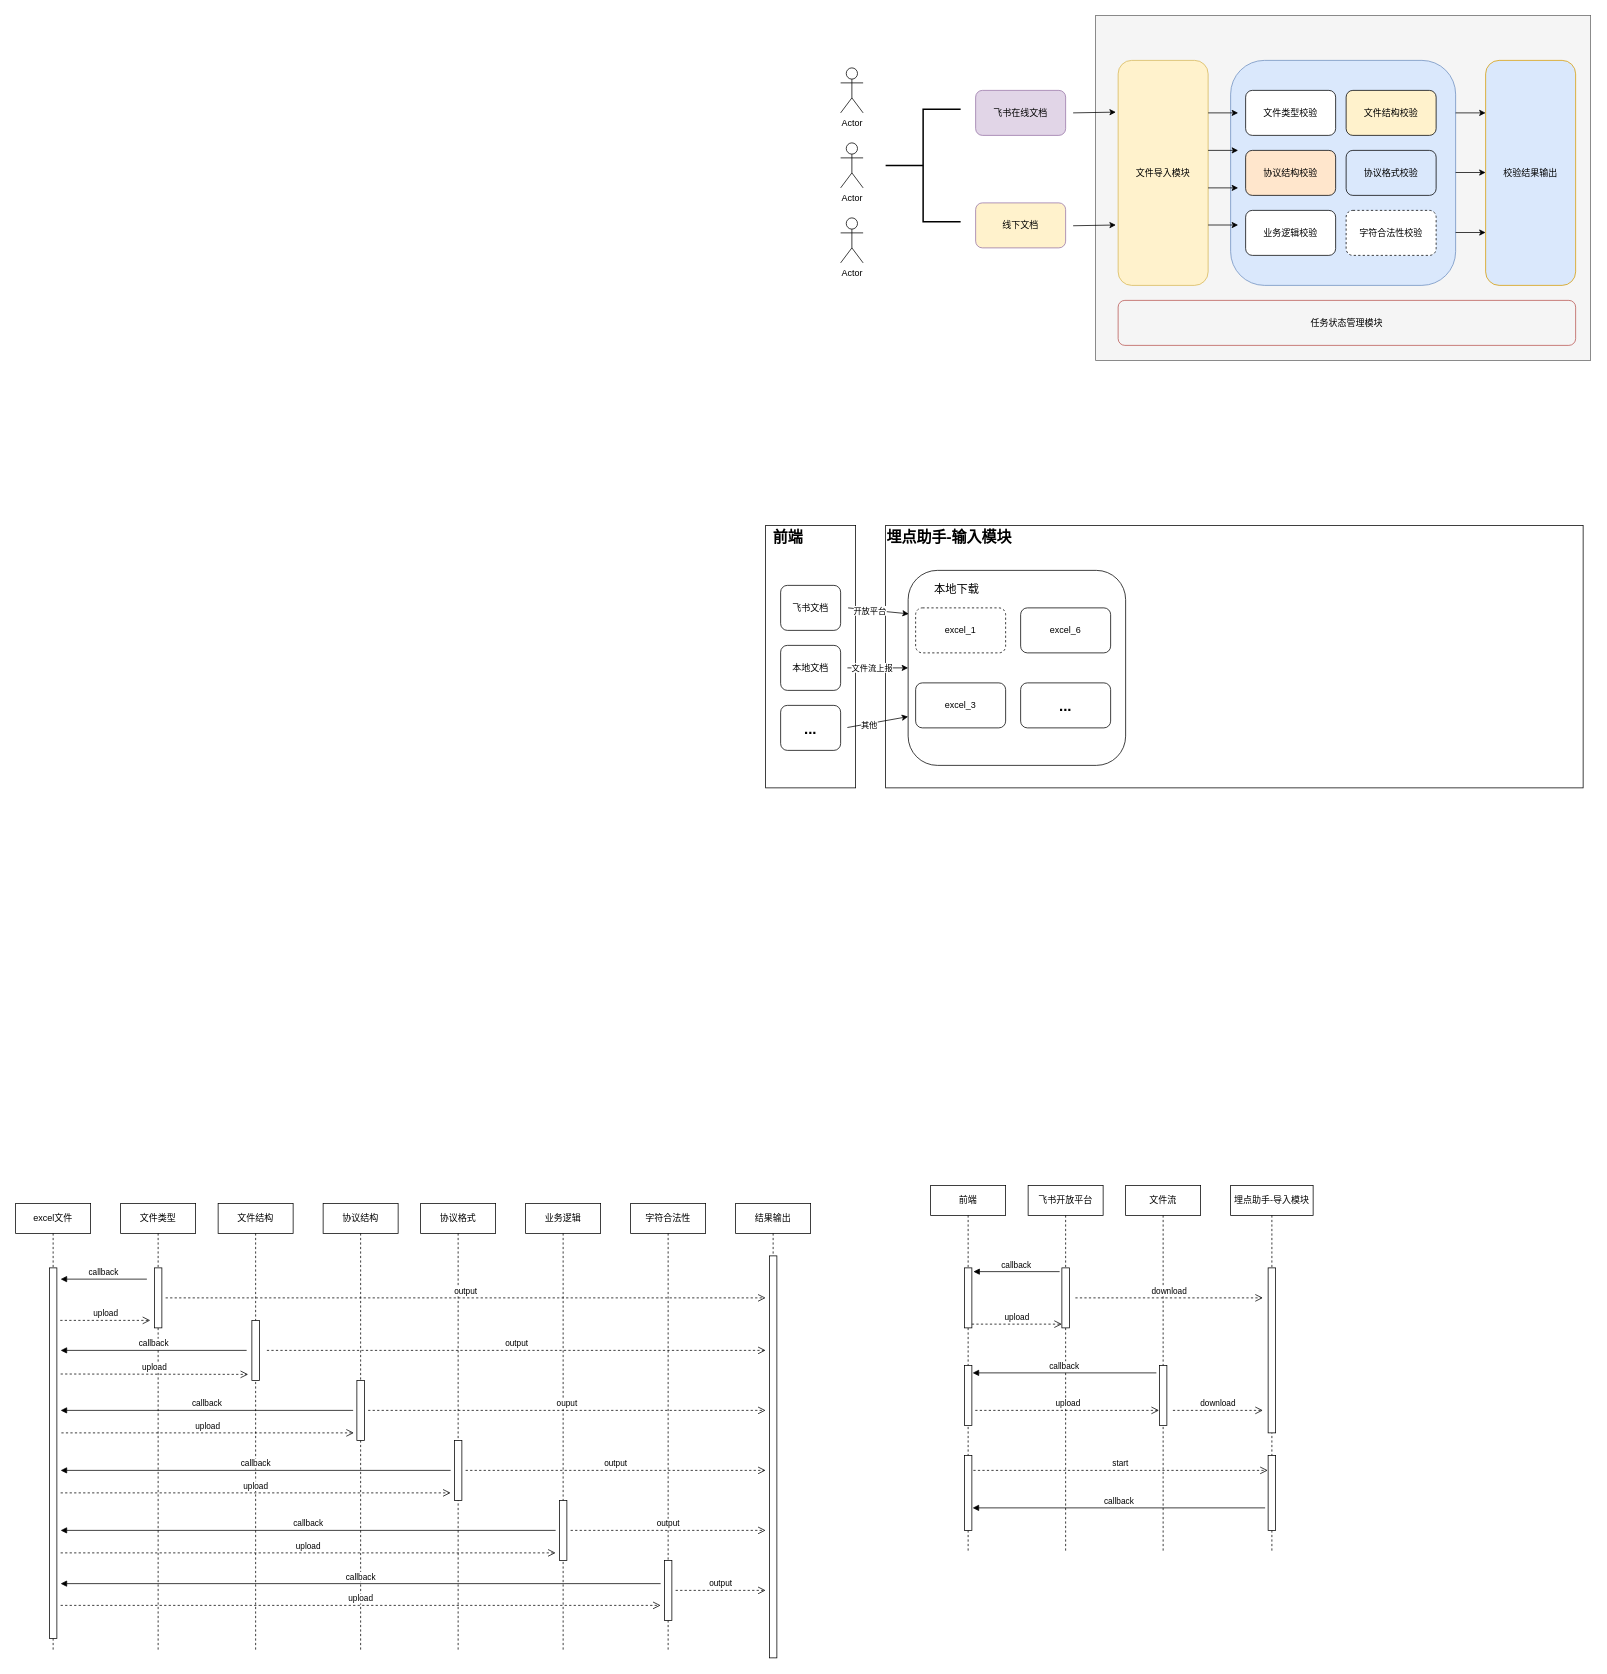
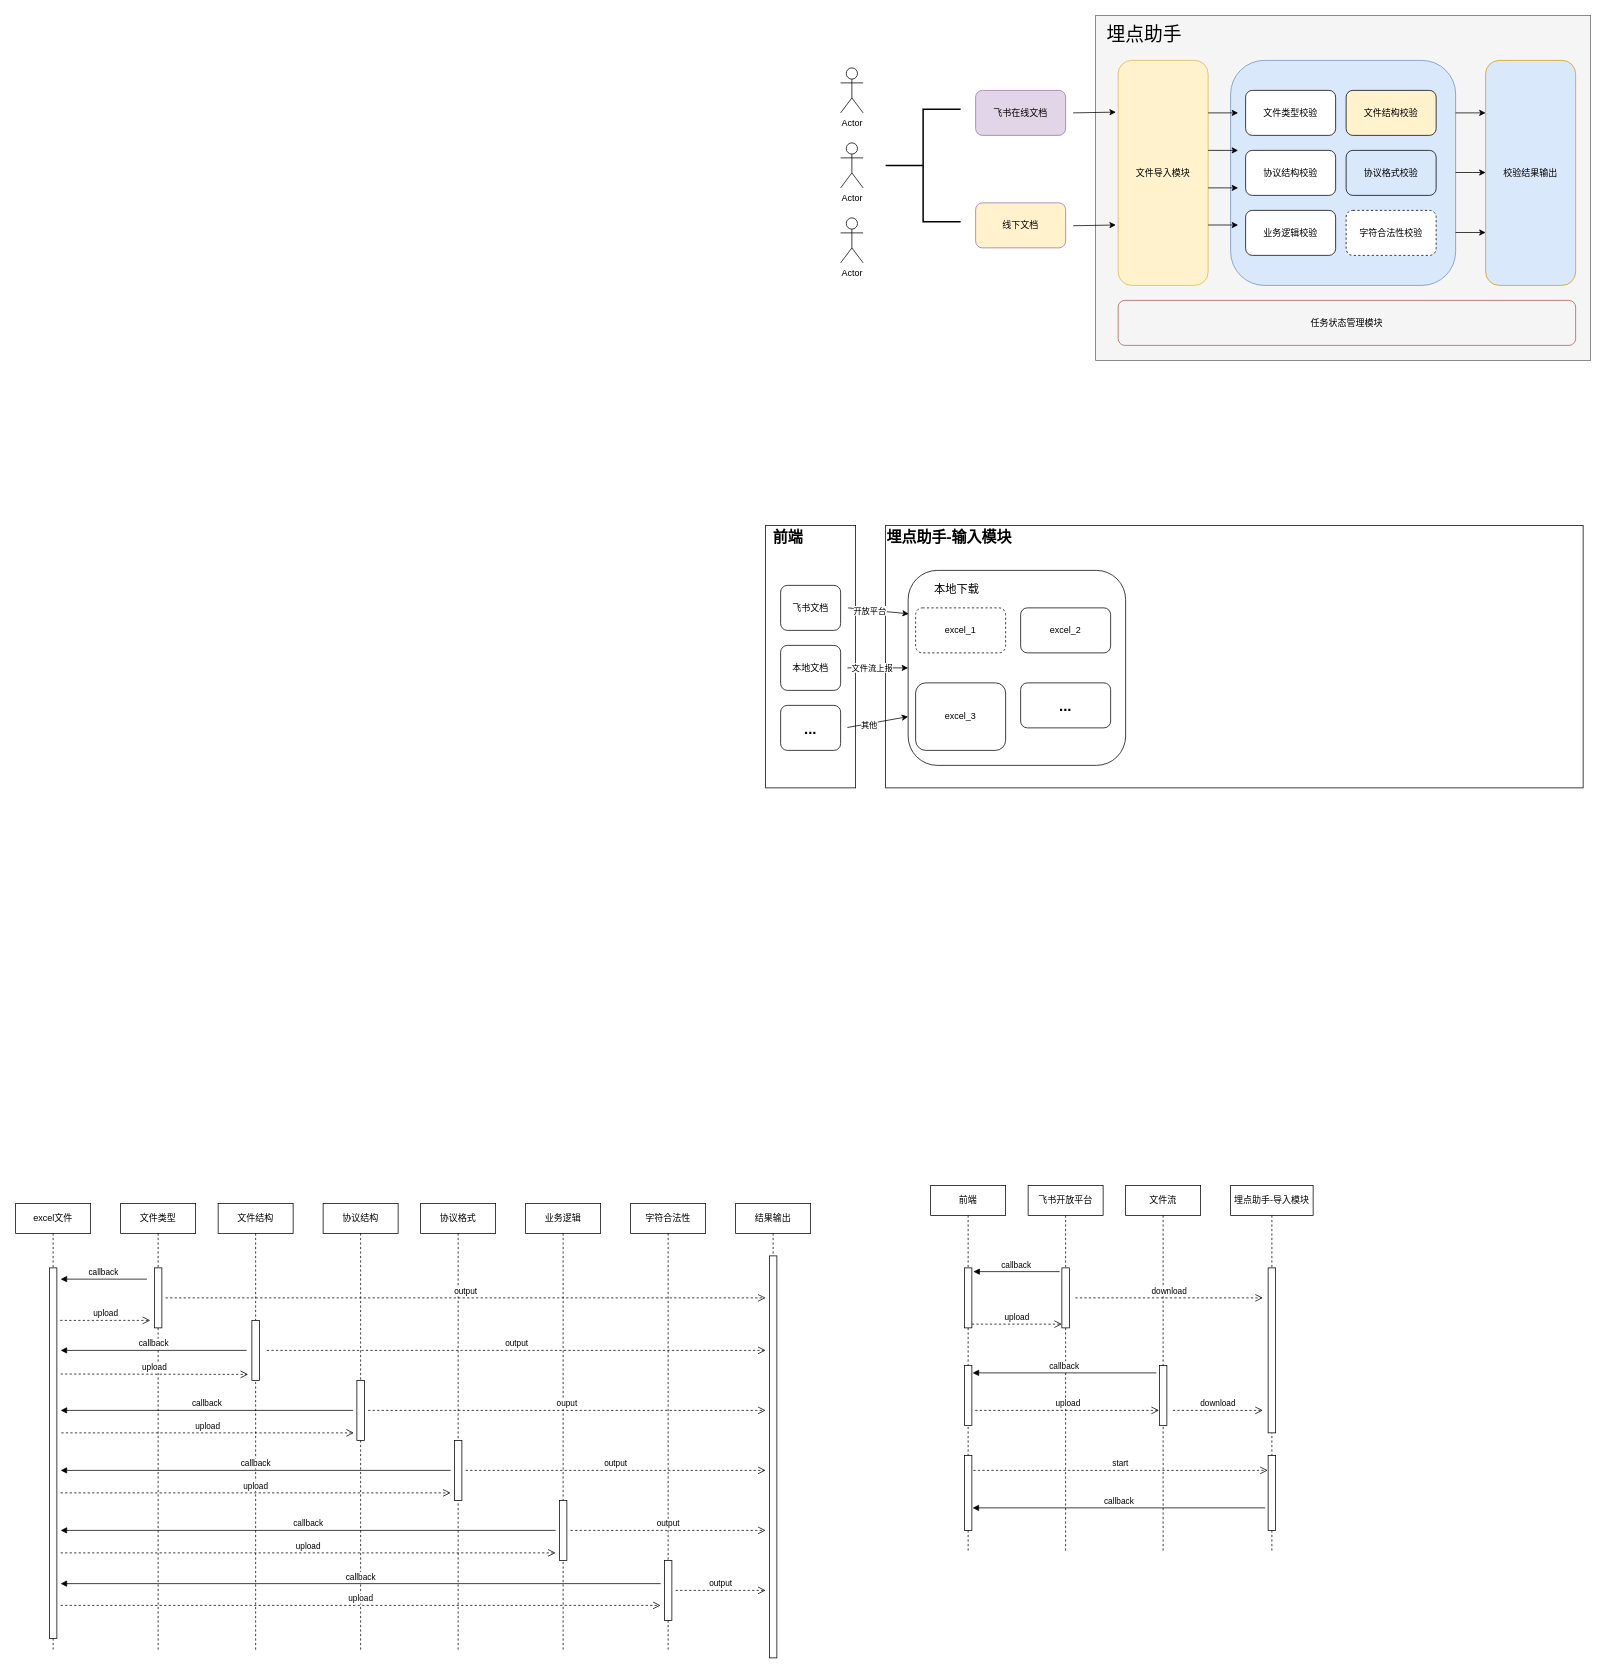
node "埋点助手": added
node "协议结构校验": fillcolor #ffe6cc -> #ffffff
node "excel_6": label "excel_6" -> "excel_2"
node "excel_3": size 90x45 -> 90x68
